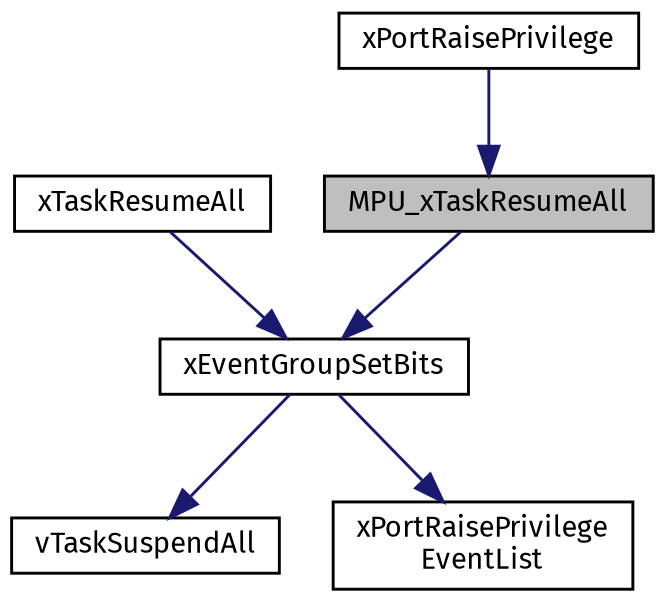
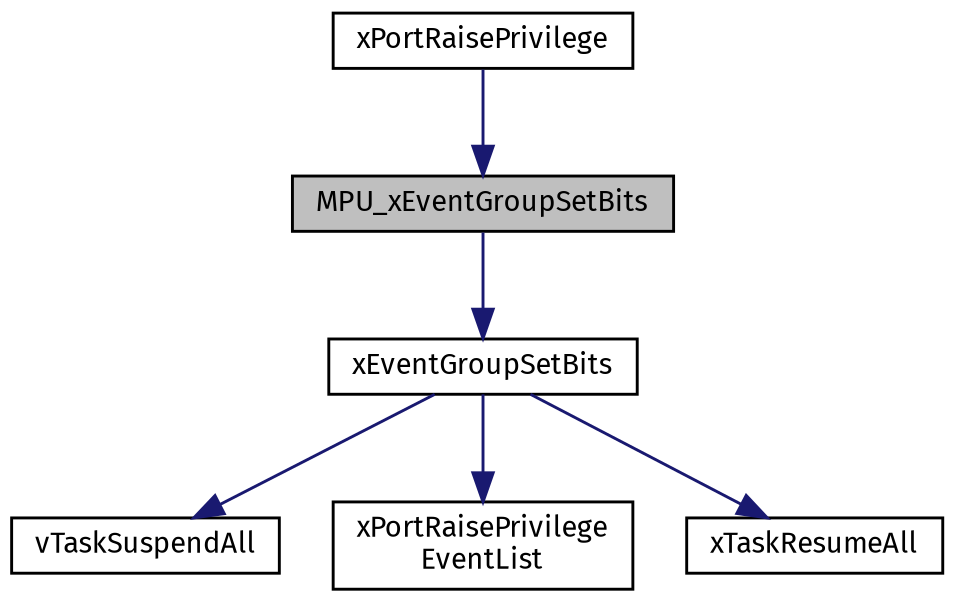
node "MPU_xTaskResumeAll": label "MPU_xTaskResumeAll" -> "MPU_xEventGroupSetBits"
edge "xTaskResumeAll" -> "xEventGroupSetBits": reversed
